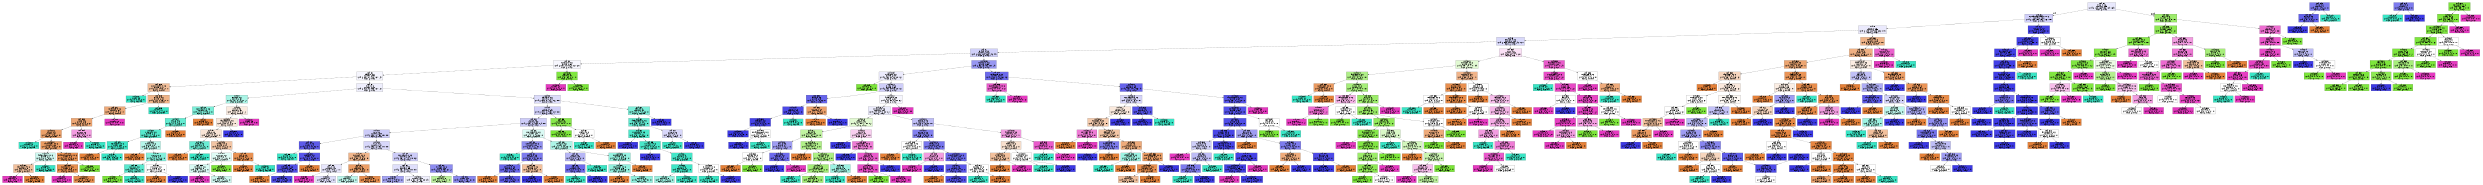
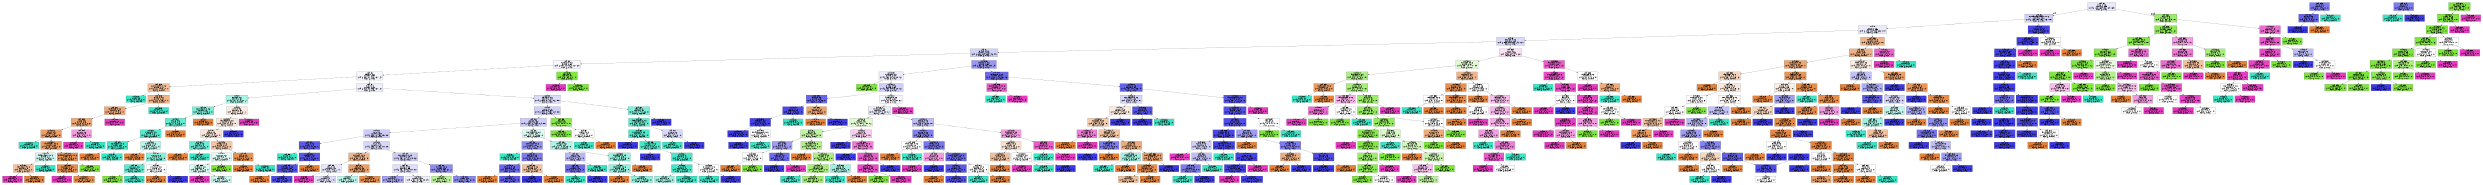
node "node #38": text "class = bean" -> "class = japanese"
